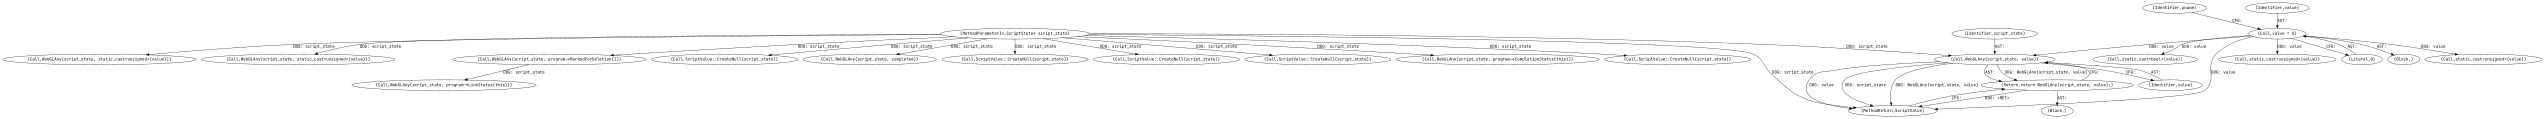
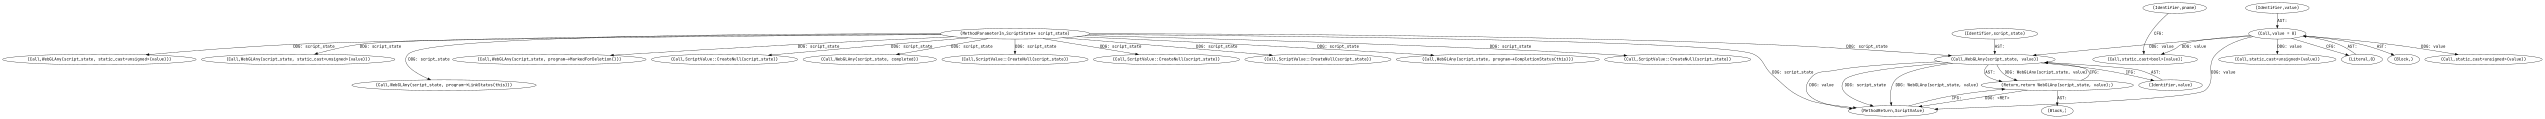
edge "(Identifier,pname)" -> "(Call,value = 0)": now "(Identifier,pname)" -> "(Call,static_cast<bool>(value))"
edge "(Call,WebGLAny(script_state, program->MarkedForDeletion()))" -> "(Call,WebGLAny(script_state, program->LinkStatus(this)))": now "(MethodParameterIn,ScriptState* script_state)" -> "(Call,WebGLAny(script_state, program->LinkStatus(this)))"
